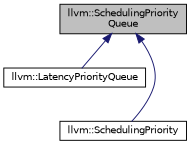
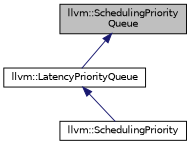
edge "llvm::SchedulingPriority" -> "llvm::SchedulingPriority Queue": now "llvm::SchedulingPriority" -> "llvm::LatencyPriorityQueue"
